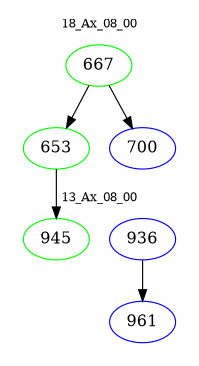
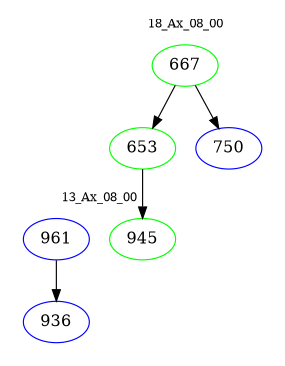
node "700": label "700" -> "750"
edge "936" -> "961": reversed
